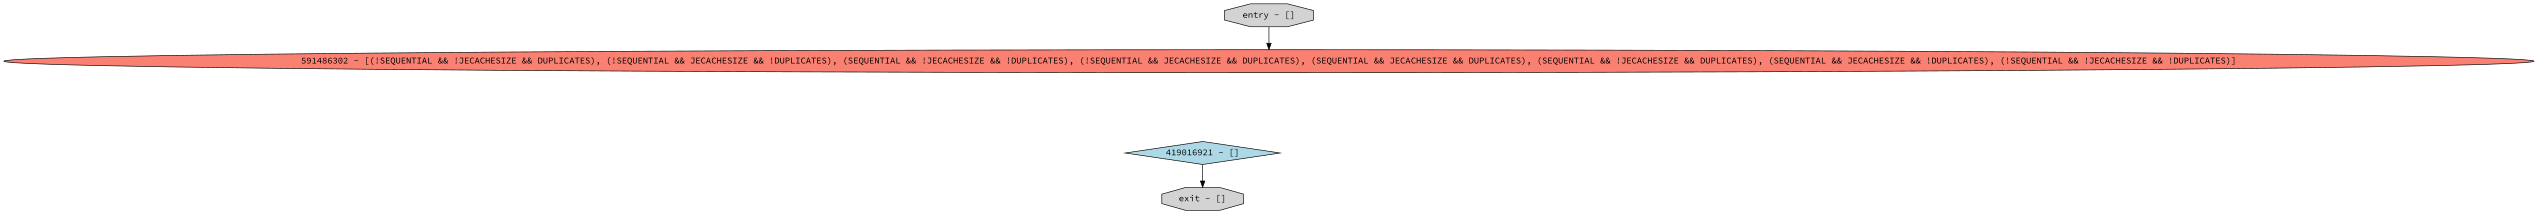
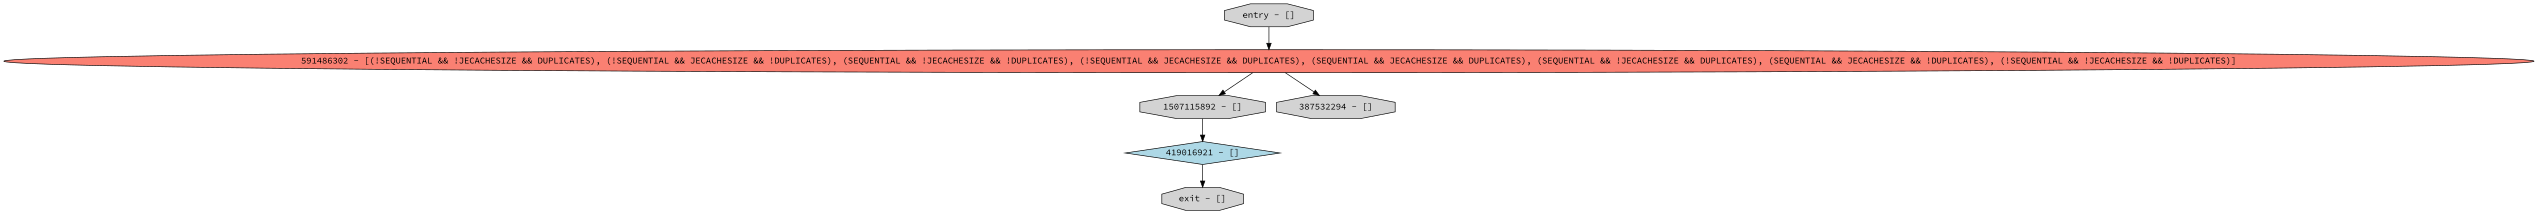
node "1507115892 - []": added
node "387532294 - []": added
